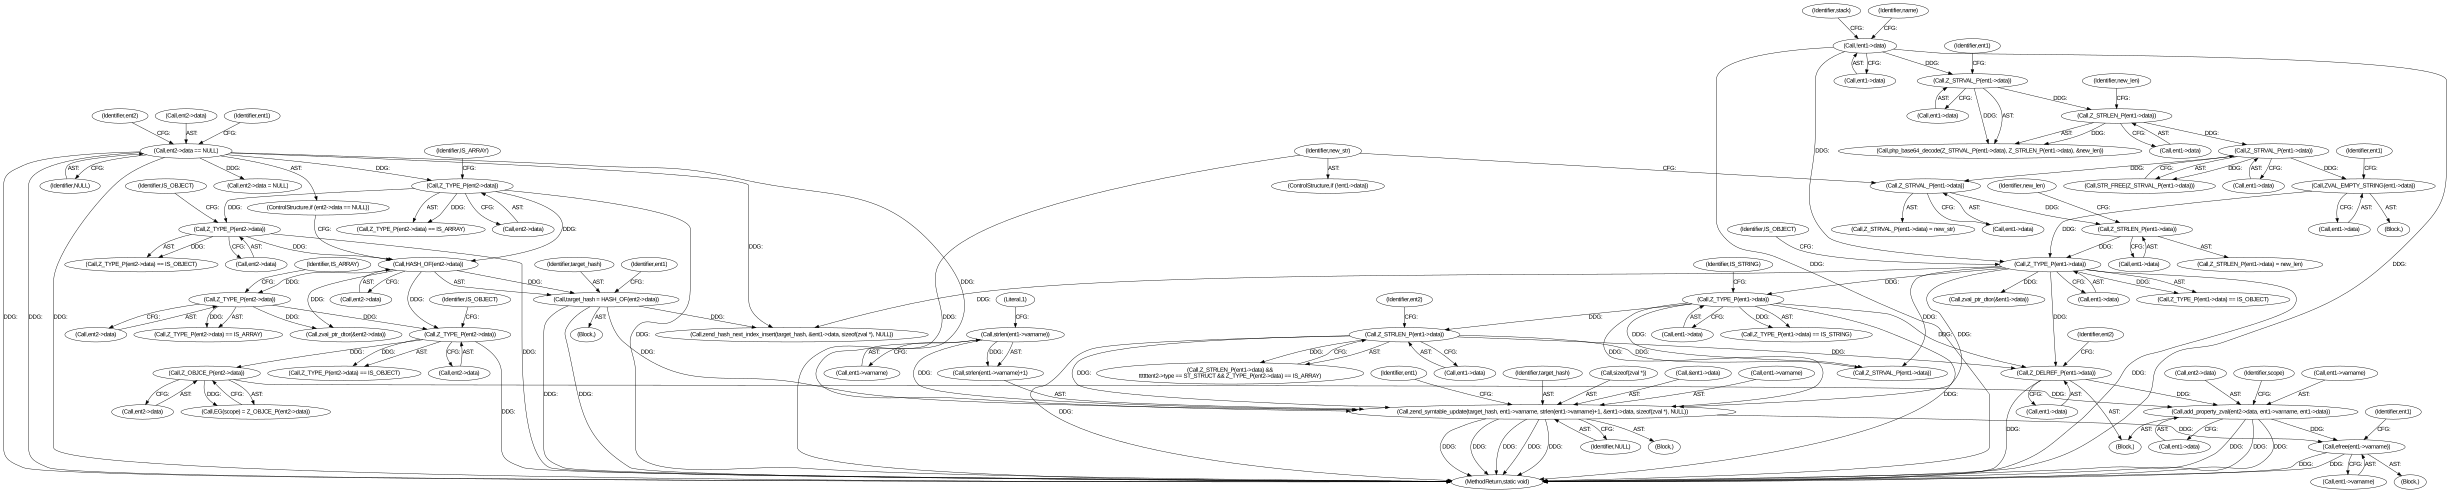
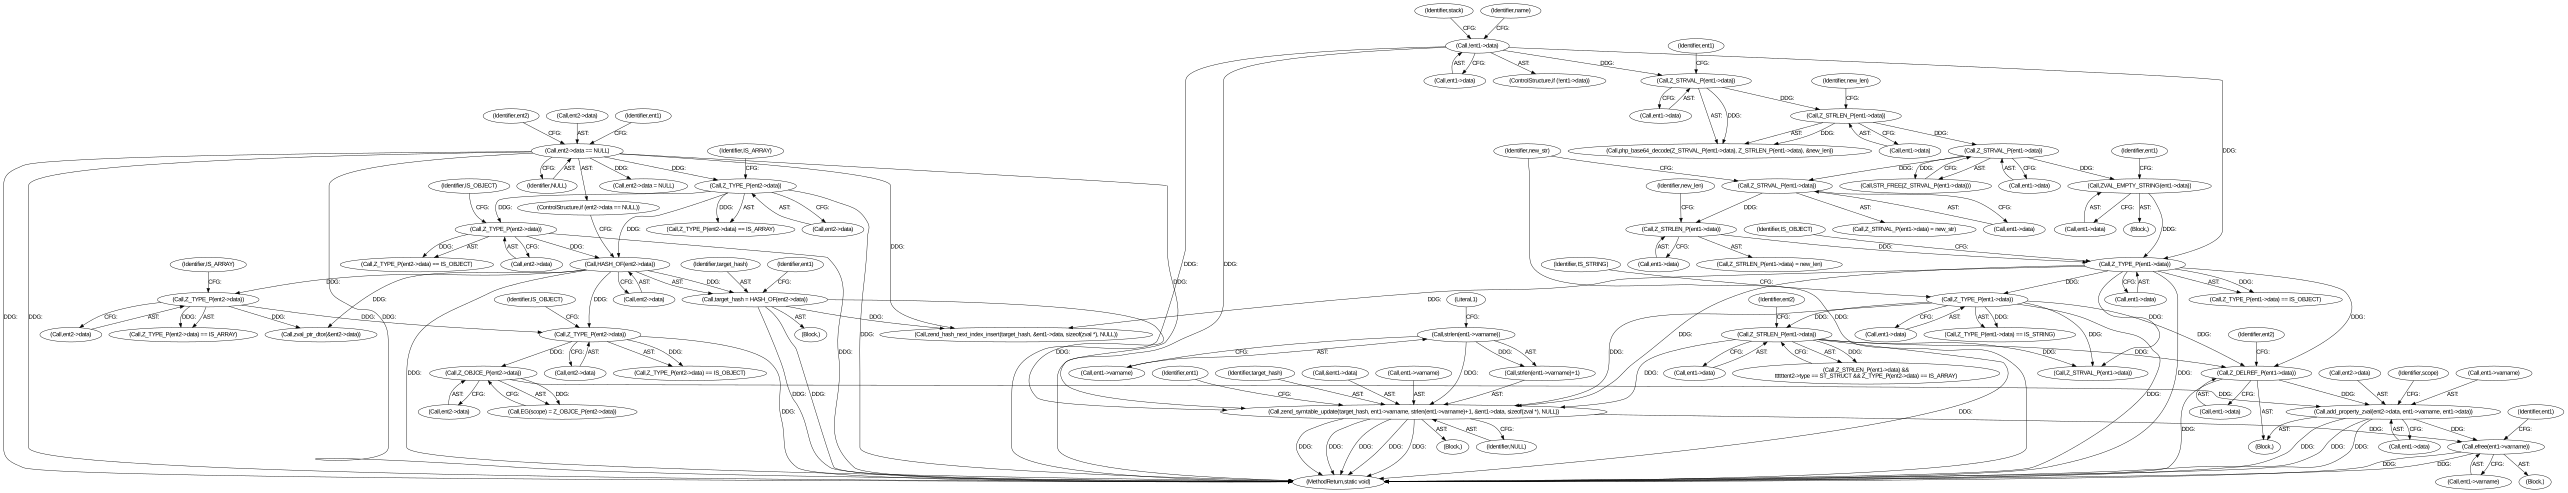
edge "(Identifier,new_str)" -> "(ControlStructure,if (!ent1->data))": now "(Call,!ent1->data)" -> "(ControlStructure,if (!ent1->data))"
node "(Call,zval_ptr_dtor(&ent1->data))": removed
node "(Call,sizeof(zval *))": removed
edge "(Call,HASH_OF(ent2->data))" -> "(MethodReturn,static void)": added, label "DDG:"
